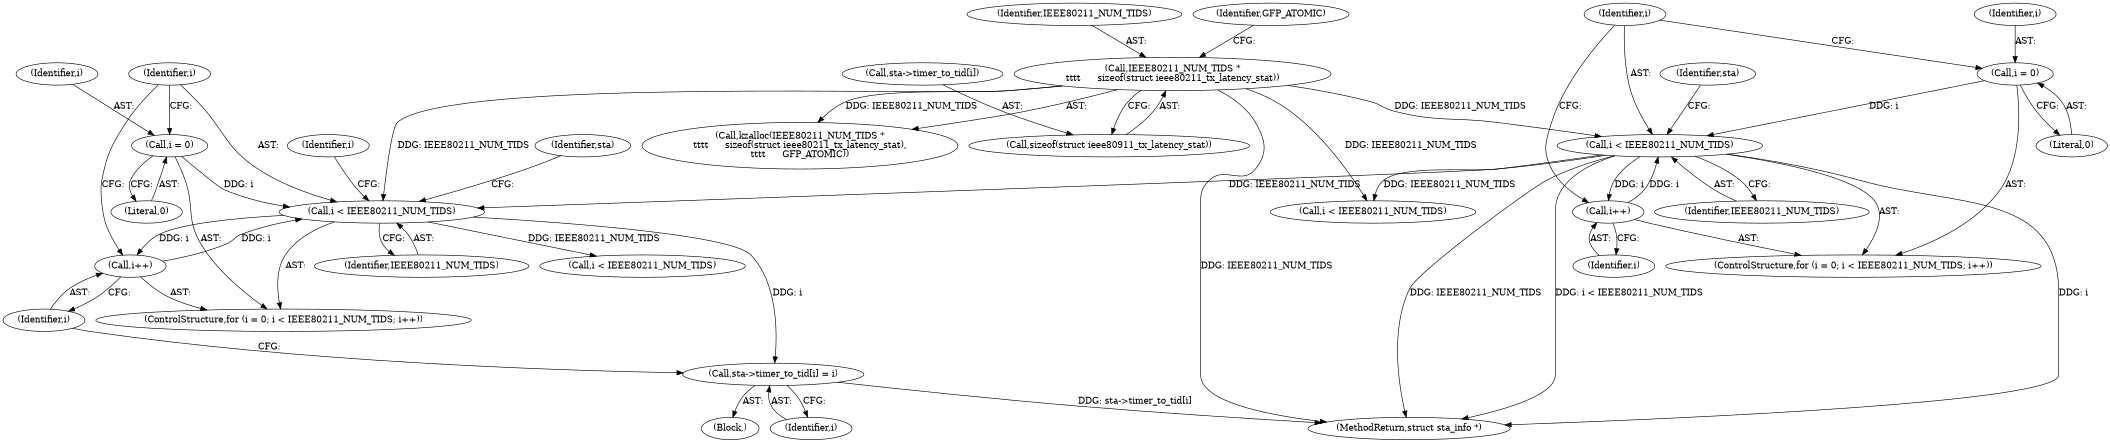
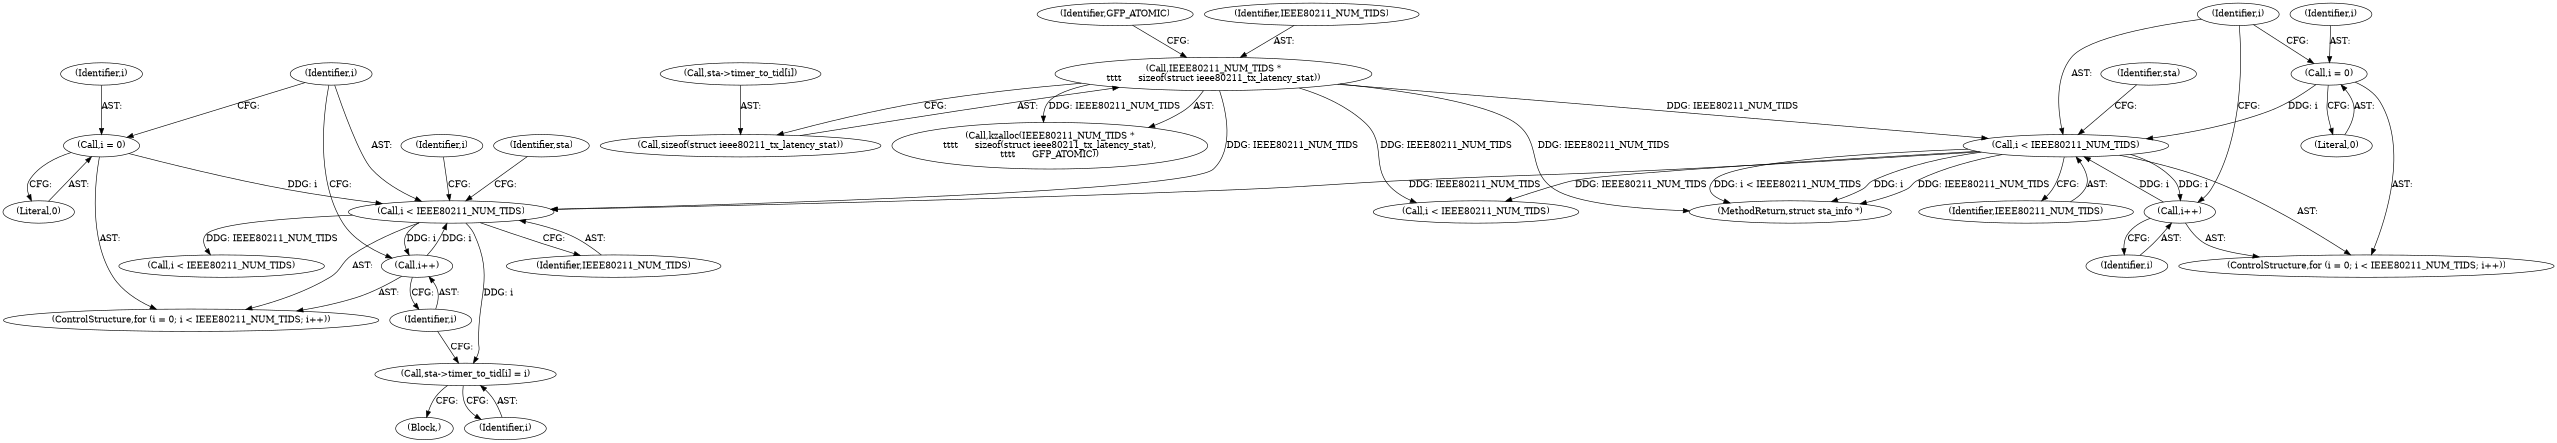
node "(Call,sizeof(struct ieee80911_tx_latency_stat))": label "(Call,sizeof(struct ieee80911_tx_latency_stat))" -> "(Call,sizeof(struct ieee80211_tx_latency_stat))"
edge "(Call,sta->timer_to_tid[i] = i)" -> "(Block,)": label "AST: " -> "CFG: "
edge "(Call,sta->timer_to_tid[i] = i)" -> "(MethodReturn,struct sta_info *)": removed, label "DDG: sta->timer_to_tid[i]"
